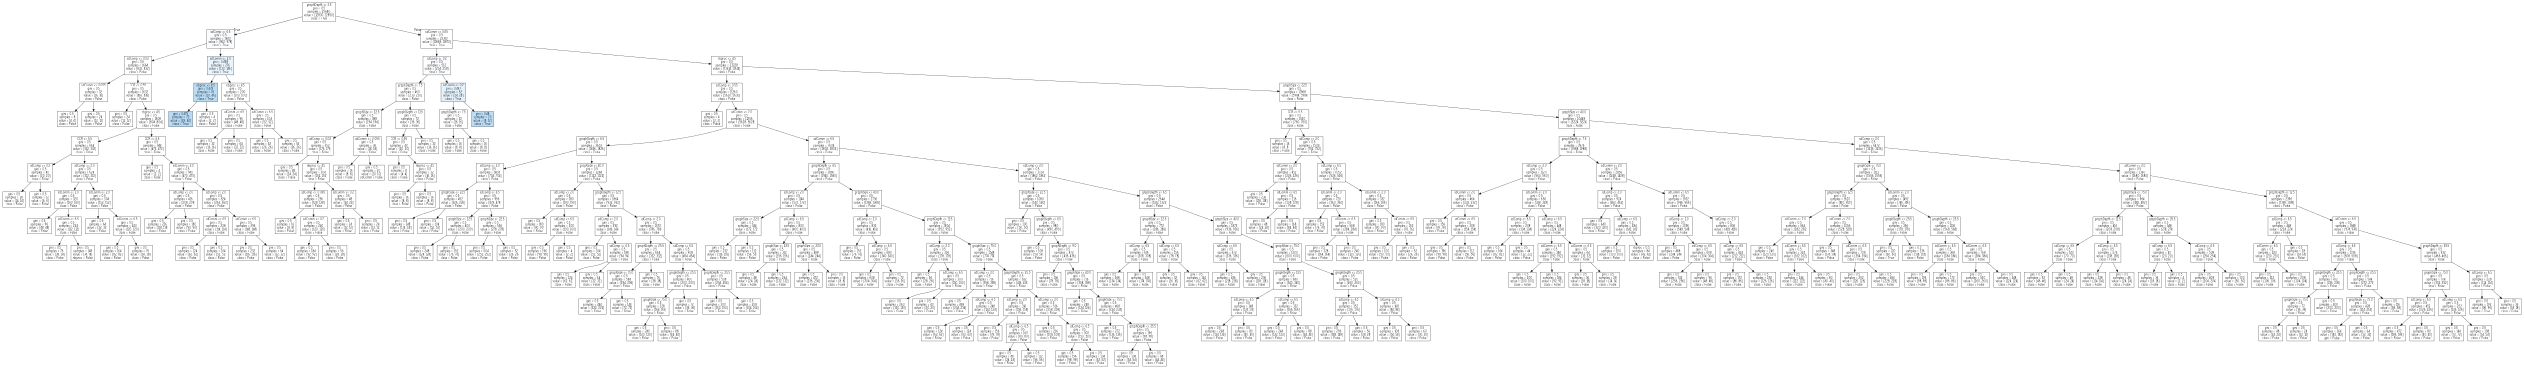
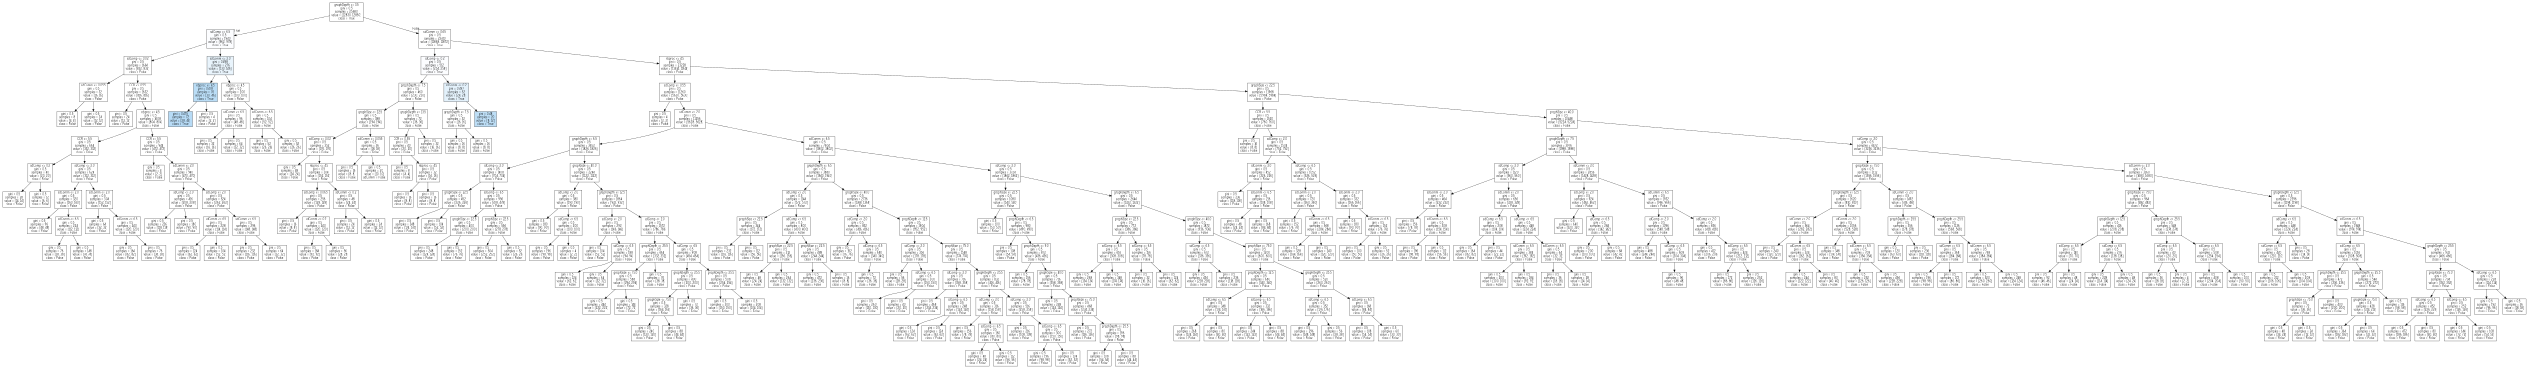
node "gini = 0.5 samples = 148 value = [74, 74] nbproc = False": label "gini = 0.5 samples = 148 value = [74, 74] nbproc = False" -> "gini = 0.5 samples = 148 value = [74, 74] class = False"
node "nbproc = 0.5 samples = 84 value = [42, 42] class = False": label "nbproc = 0.5 samples = 84 value = [42, 42] class = False" -> "gini = 0.5 samples = 84 value = [42, 42] class = False"
node "gini = 0.5 samples = 412 value = [206, 206] class = False": added
node "gini = 0.5 samples = 120 value = [60, 60] class = True": label "gini = 0.5 samples = 120 value = [60, 60] class = True" -> "gini = 0.5 samples = 120 value = [60, 60] class = False"
node "gini = 0.5 samples = 608 value = [304, 304] class = False": removed
node "gini = 0.5 samples = 512 value = [256, 256] class = False": removed
node "gini = 0.5 samples = 192 value = [96, 96] class = True": label "gini = 0.5 samples = 192 value = [96, 96] class = True" -> "gini = 0.5 samples = 192 value = [96, 96] class = False"
node "gini = 0.5 samples = 364 value = [182, 182] gini = False": label "gini = 0.5 samples = 364 value = [182, 182] gini = False" -> "gini = 0.5 samples = 364 value = [182, 182] class = False"
